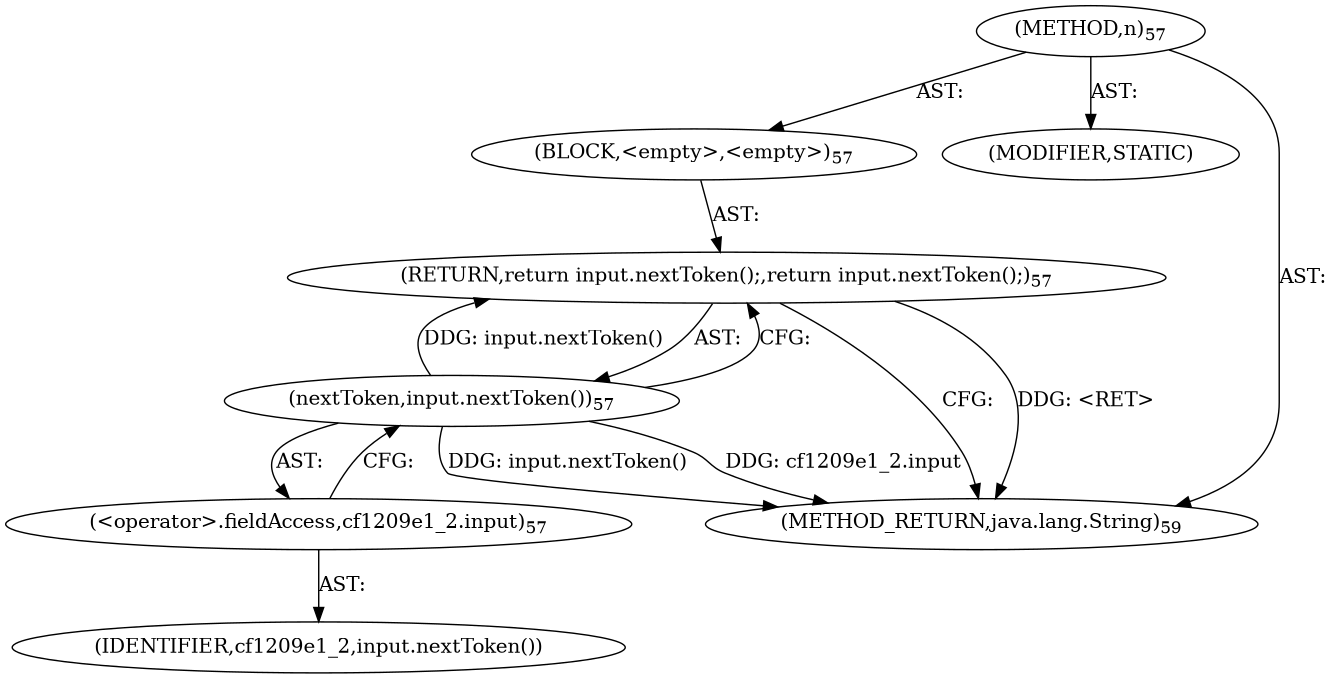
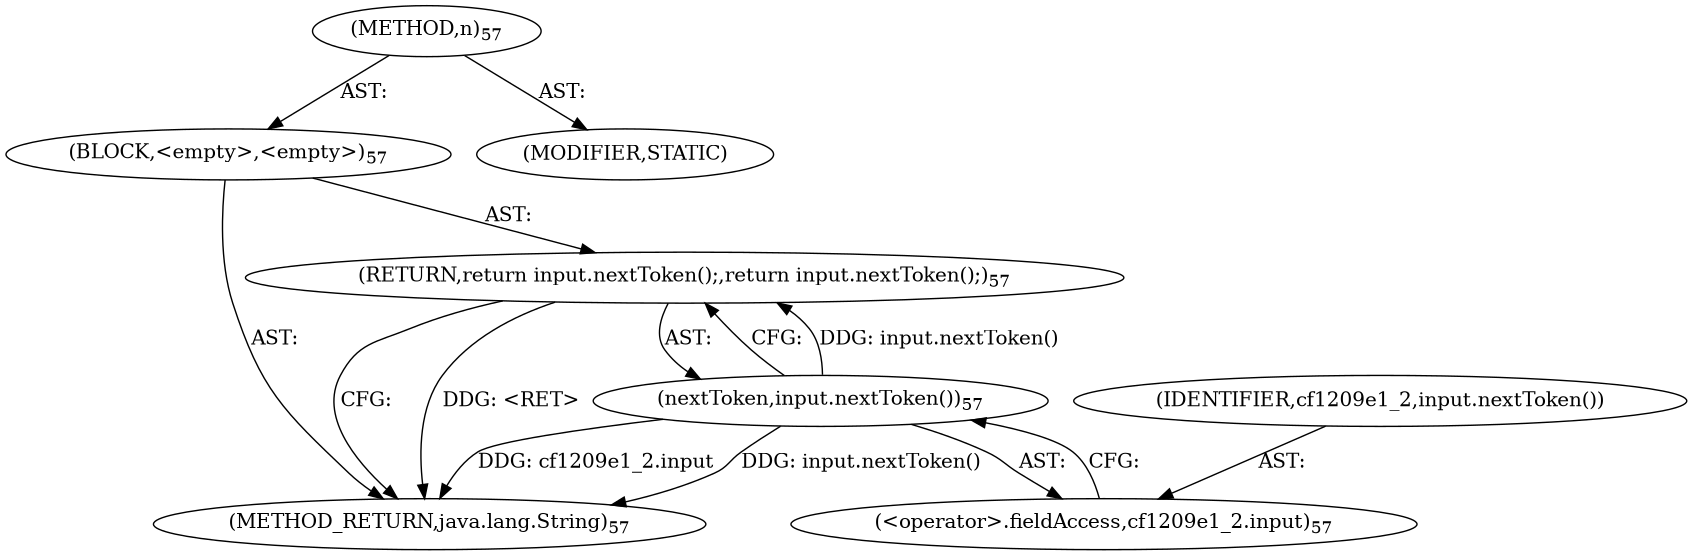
edge "(METHOD,n)" -> "(METHOD_RETURN,java.lang.String)": now "(BLOCK,<empty>,<empty>)" -> "(METHOD_RETURN,java.lang.String)"
node "(METHOD_RETURN,java.lang.String)": text "59" -> "57"
edge "(<operator>.fieldAccess,cf1209e1_2.input)" -> "(IDENTIFIER,cf1209e1_2,input.nextToken())": reversed
